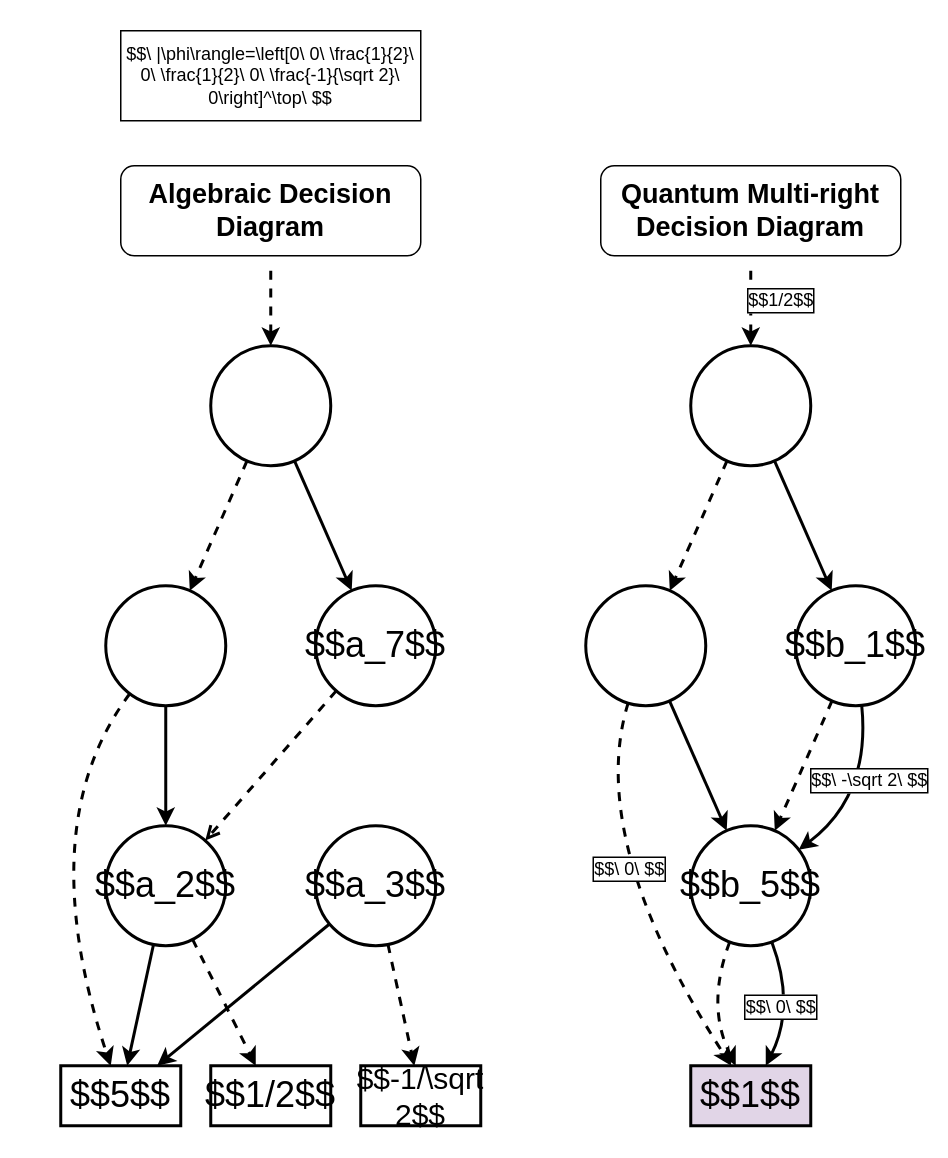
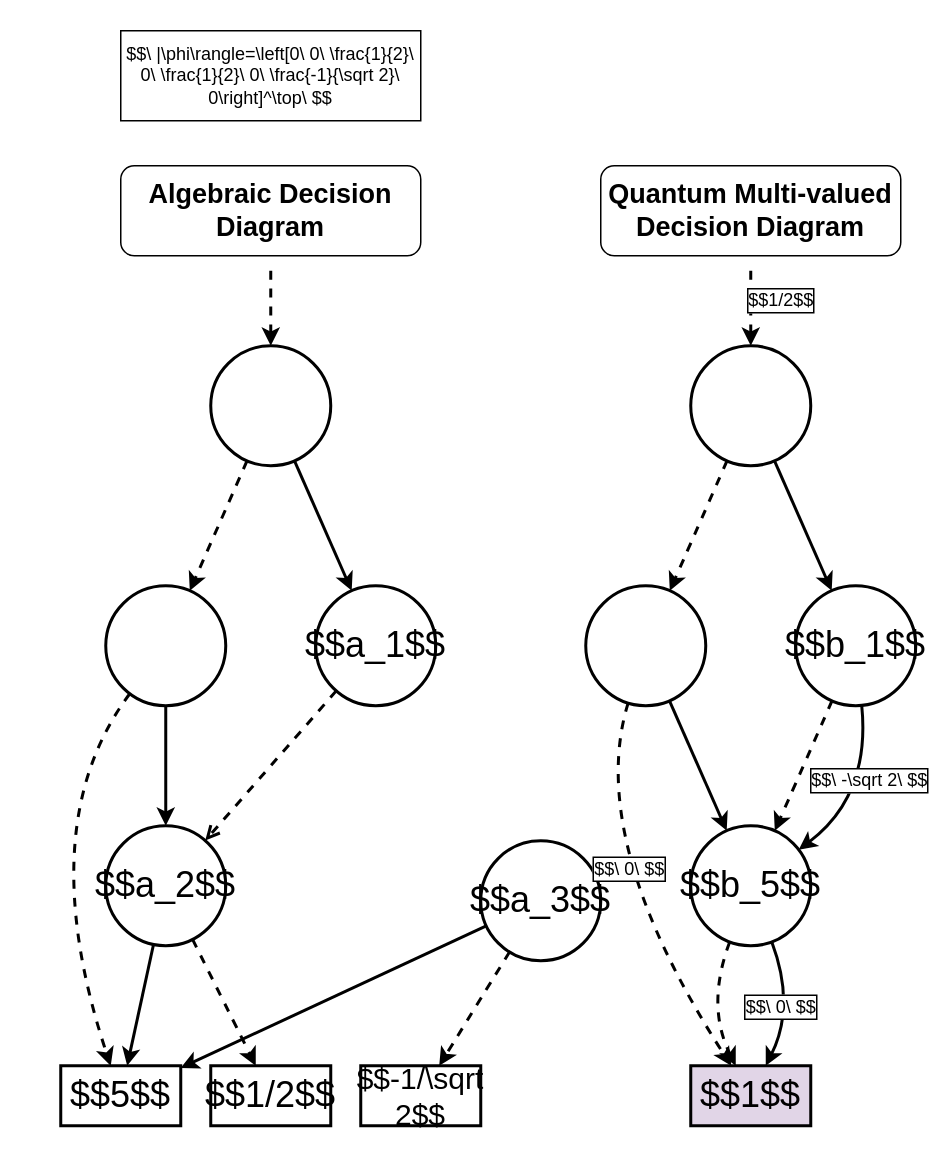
node "Quantum Multi-right Decision Diagram": label "Quantum Multi-right Decision Diagram" -> "Quantum Multi-valued Decision Diagram"
node "$$a_7$$": label "$$a_7$$" -> "$$a_1$$"
node "$$a_3$$": moved (376, 886) -> (541, 901)
